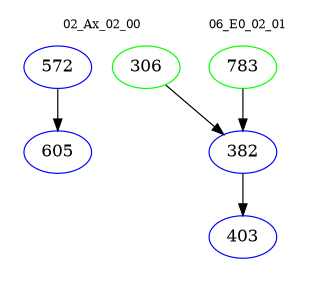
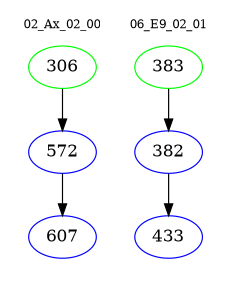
cluster "06_E0_02_01": label "06_E0_02_01" -> "06_E9_02_01"
node "783": label "783" -> "383"
edge "306" -> "382": now "306" -> "572"
node "605": label "605" -> "607"
node "403": label "403" -> "433"
